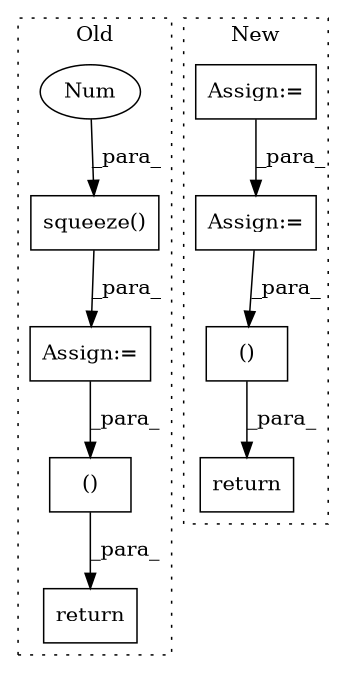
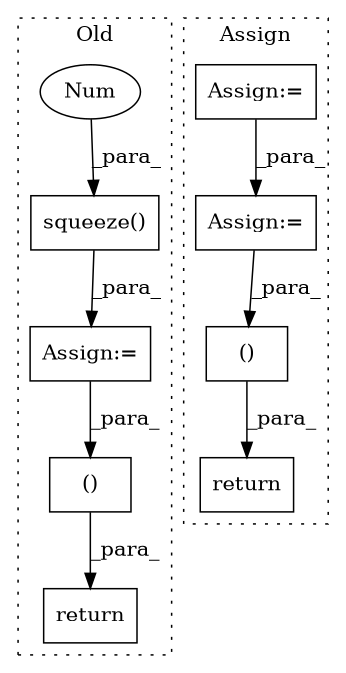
cluster "New": label "New" -> "Assign"
